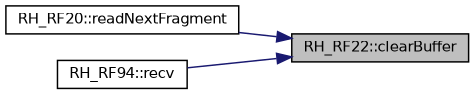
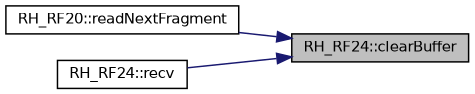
node "RH_RF22::clearBuffer": label "RH_RF22::clearBuffer" -> "RH_RF24::clearBuffer"
node "RH_RF94::recv": label "RH_RF94::recv" -> "RH_RF24::recv"
